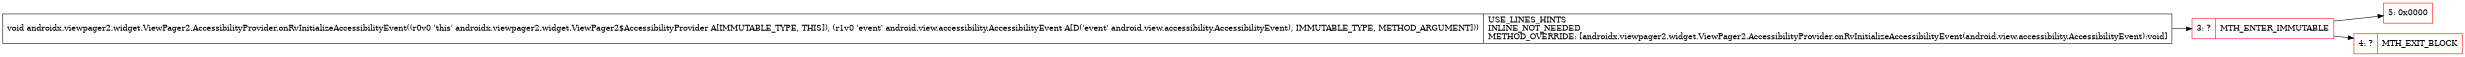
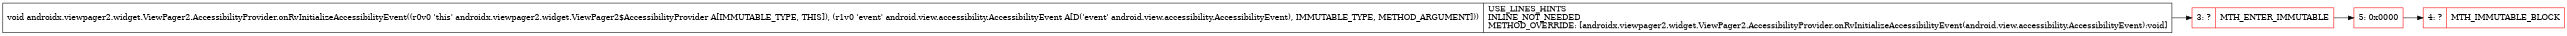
edge "3: ?" -> "4: ?": now "5: 0x0000" -> "4: ?"
node "4: ?": text "MTH_EXIT_BLOCK" -> "MTH_IMMUTABLE_BLOCK"
